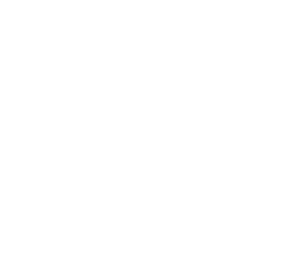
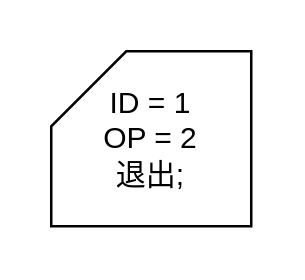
node "ID = 1 OP = 2 退出;": added
